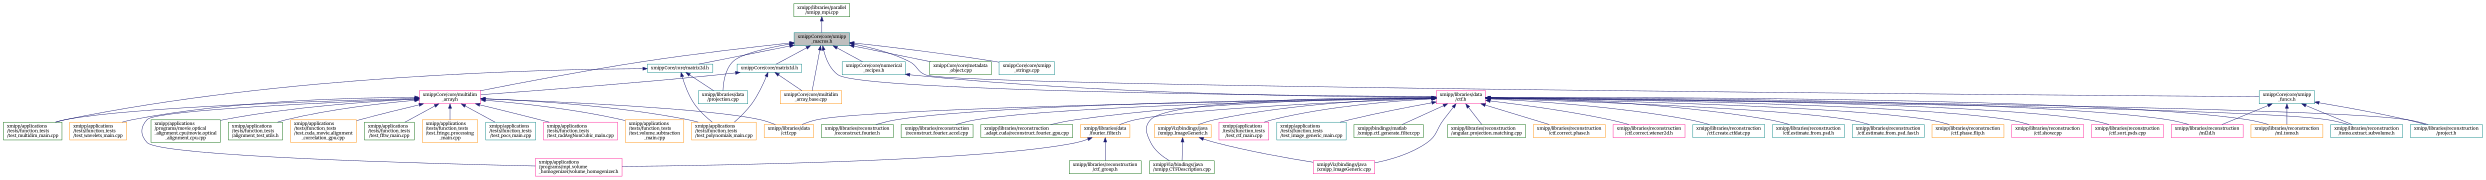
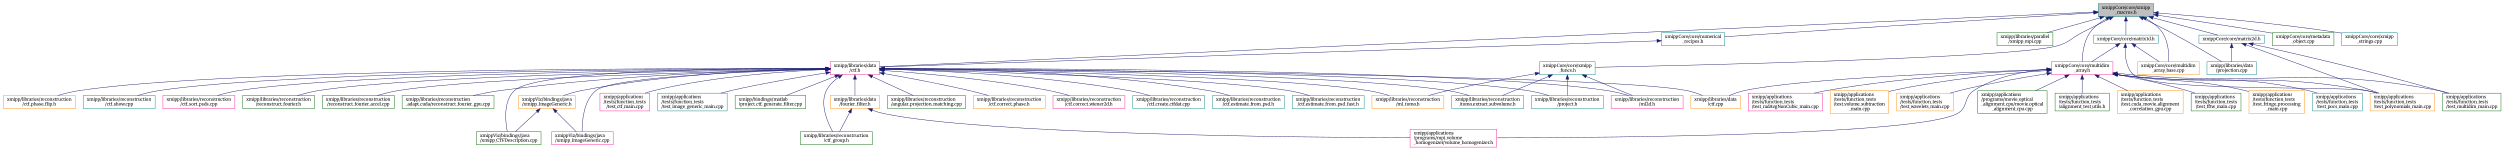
edge "xmippCore/core/xmipp _macros.h" -> "xmipp/libraries/parallel /xmipp_mpi.cpp": reversed
edge "xmipp/libraries/reconstruction /ctf_group.h" -> "xmipp/libraries/data /ctf.h": added
node "xmipp/bindings/matlab /xmipp_ctf_generate_filter.cpp": label "xmipp/bindings/matlab /xmipp_ctf_generate_filter.cpp" -> "xmipp/bindings/matlab /project_ctf_generate_filter.cpp"
node "xmipp/libraries/reconstruction /ctf_show.cpp": color deeppink -> teal
